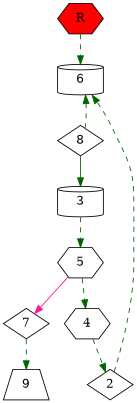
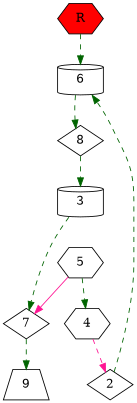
edge "8" -> "6": reversed
edge "8" -> "3": style solid -> dashed
edge "3" -> "5": now "3" -> "7"
edge "4" -> "2": color darkgreen -> deeppink
